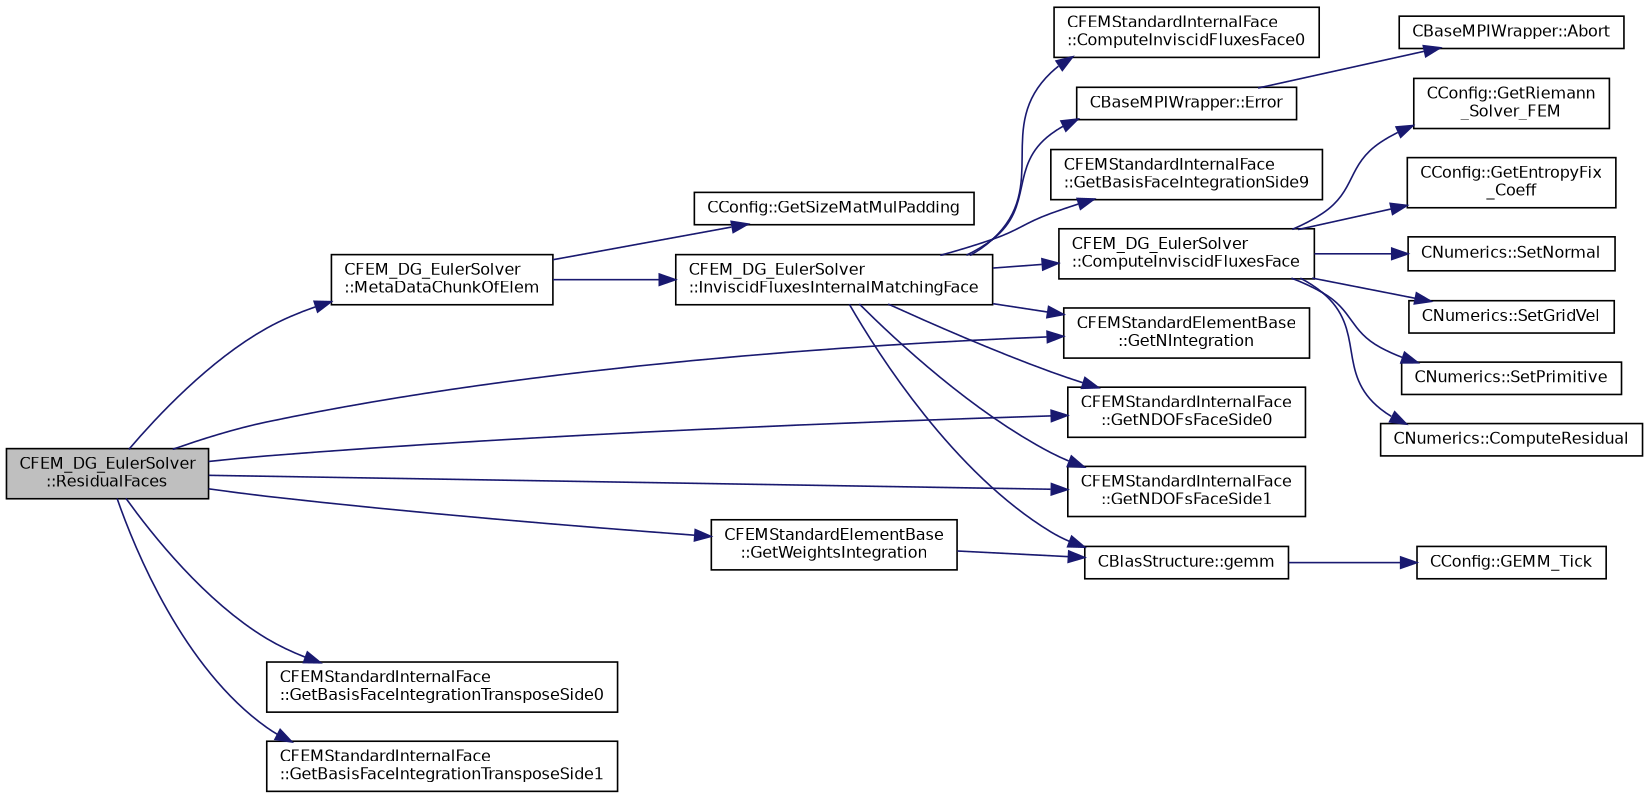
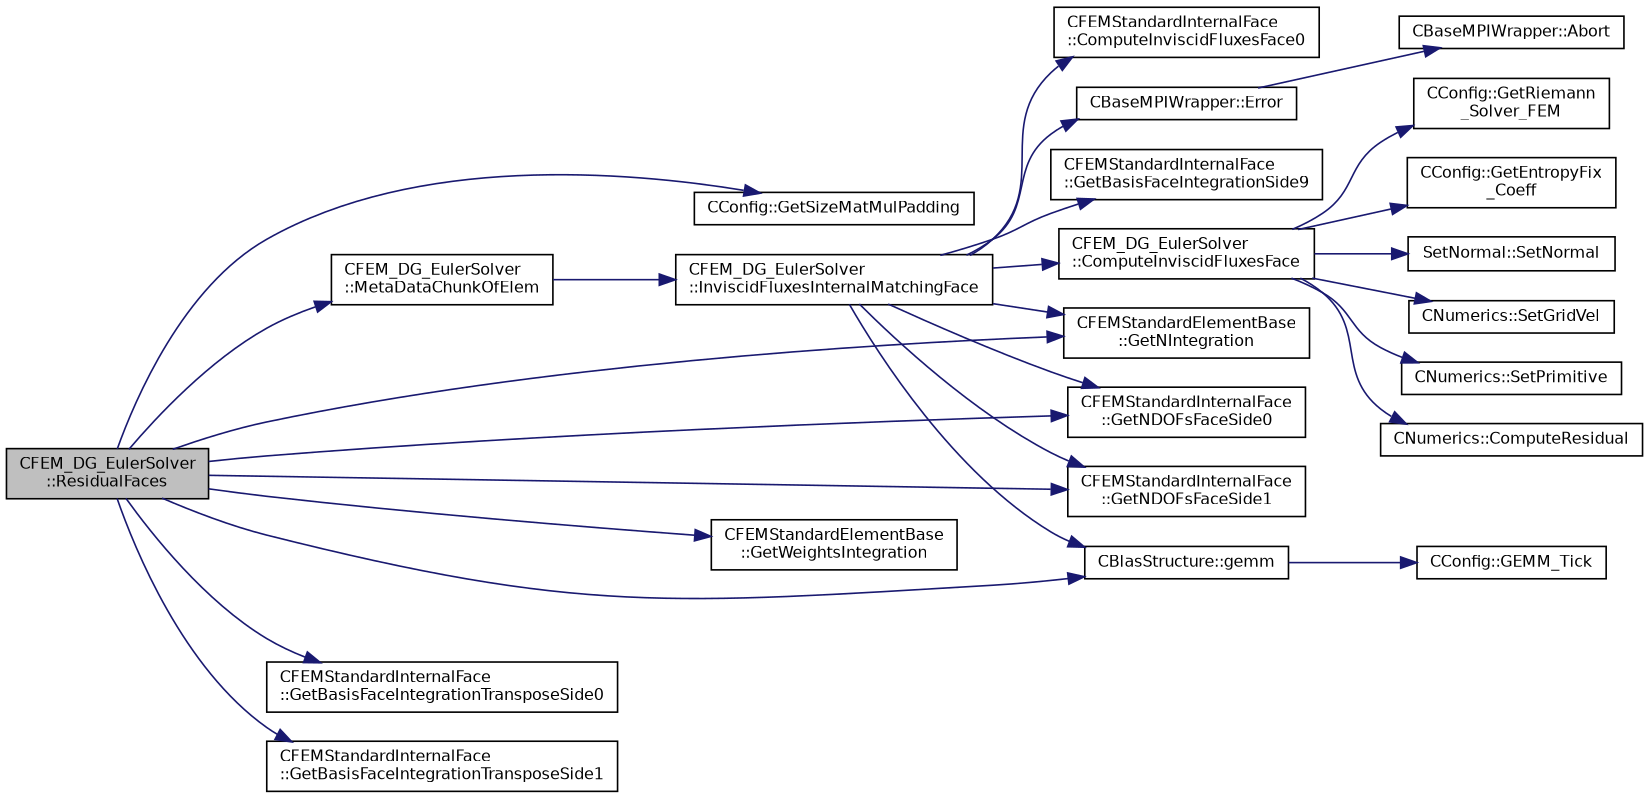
edge "CFEM_DG_EulerSolver ::MetaDataChunkOfElem" -> "CConfig::GetSizeMatMulPadding": now "CFEM_DG_EulerSolver ::ResidualFaces" -> "CConfig::GetSizeMatMulPadding"
node "CNumerics::SetNormal": label "CNumerics::SetNormal" -> "SetNormal::SetNormal"
edge "CFEMStandardElementBase ::GetWeightsIntegration" -> "CBlasStructure::gemm": now "CFEM_DG_EulerSolver ::ResidualFaces" -> "CBlasStructure::gemm"
